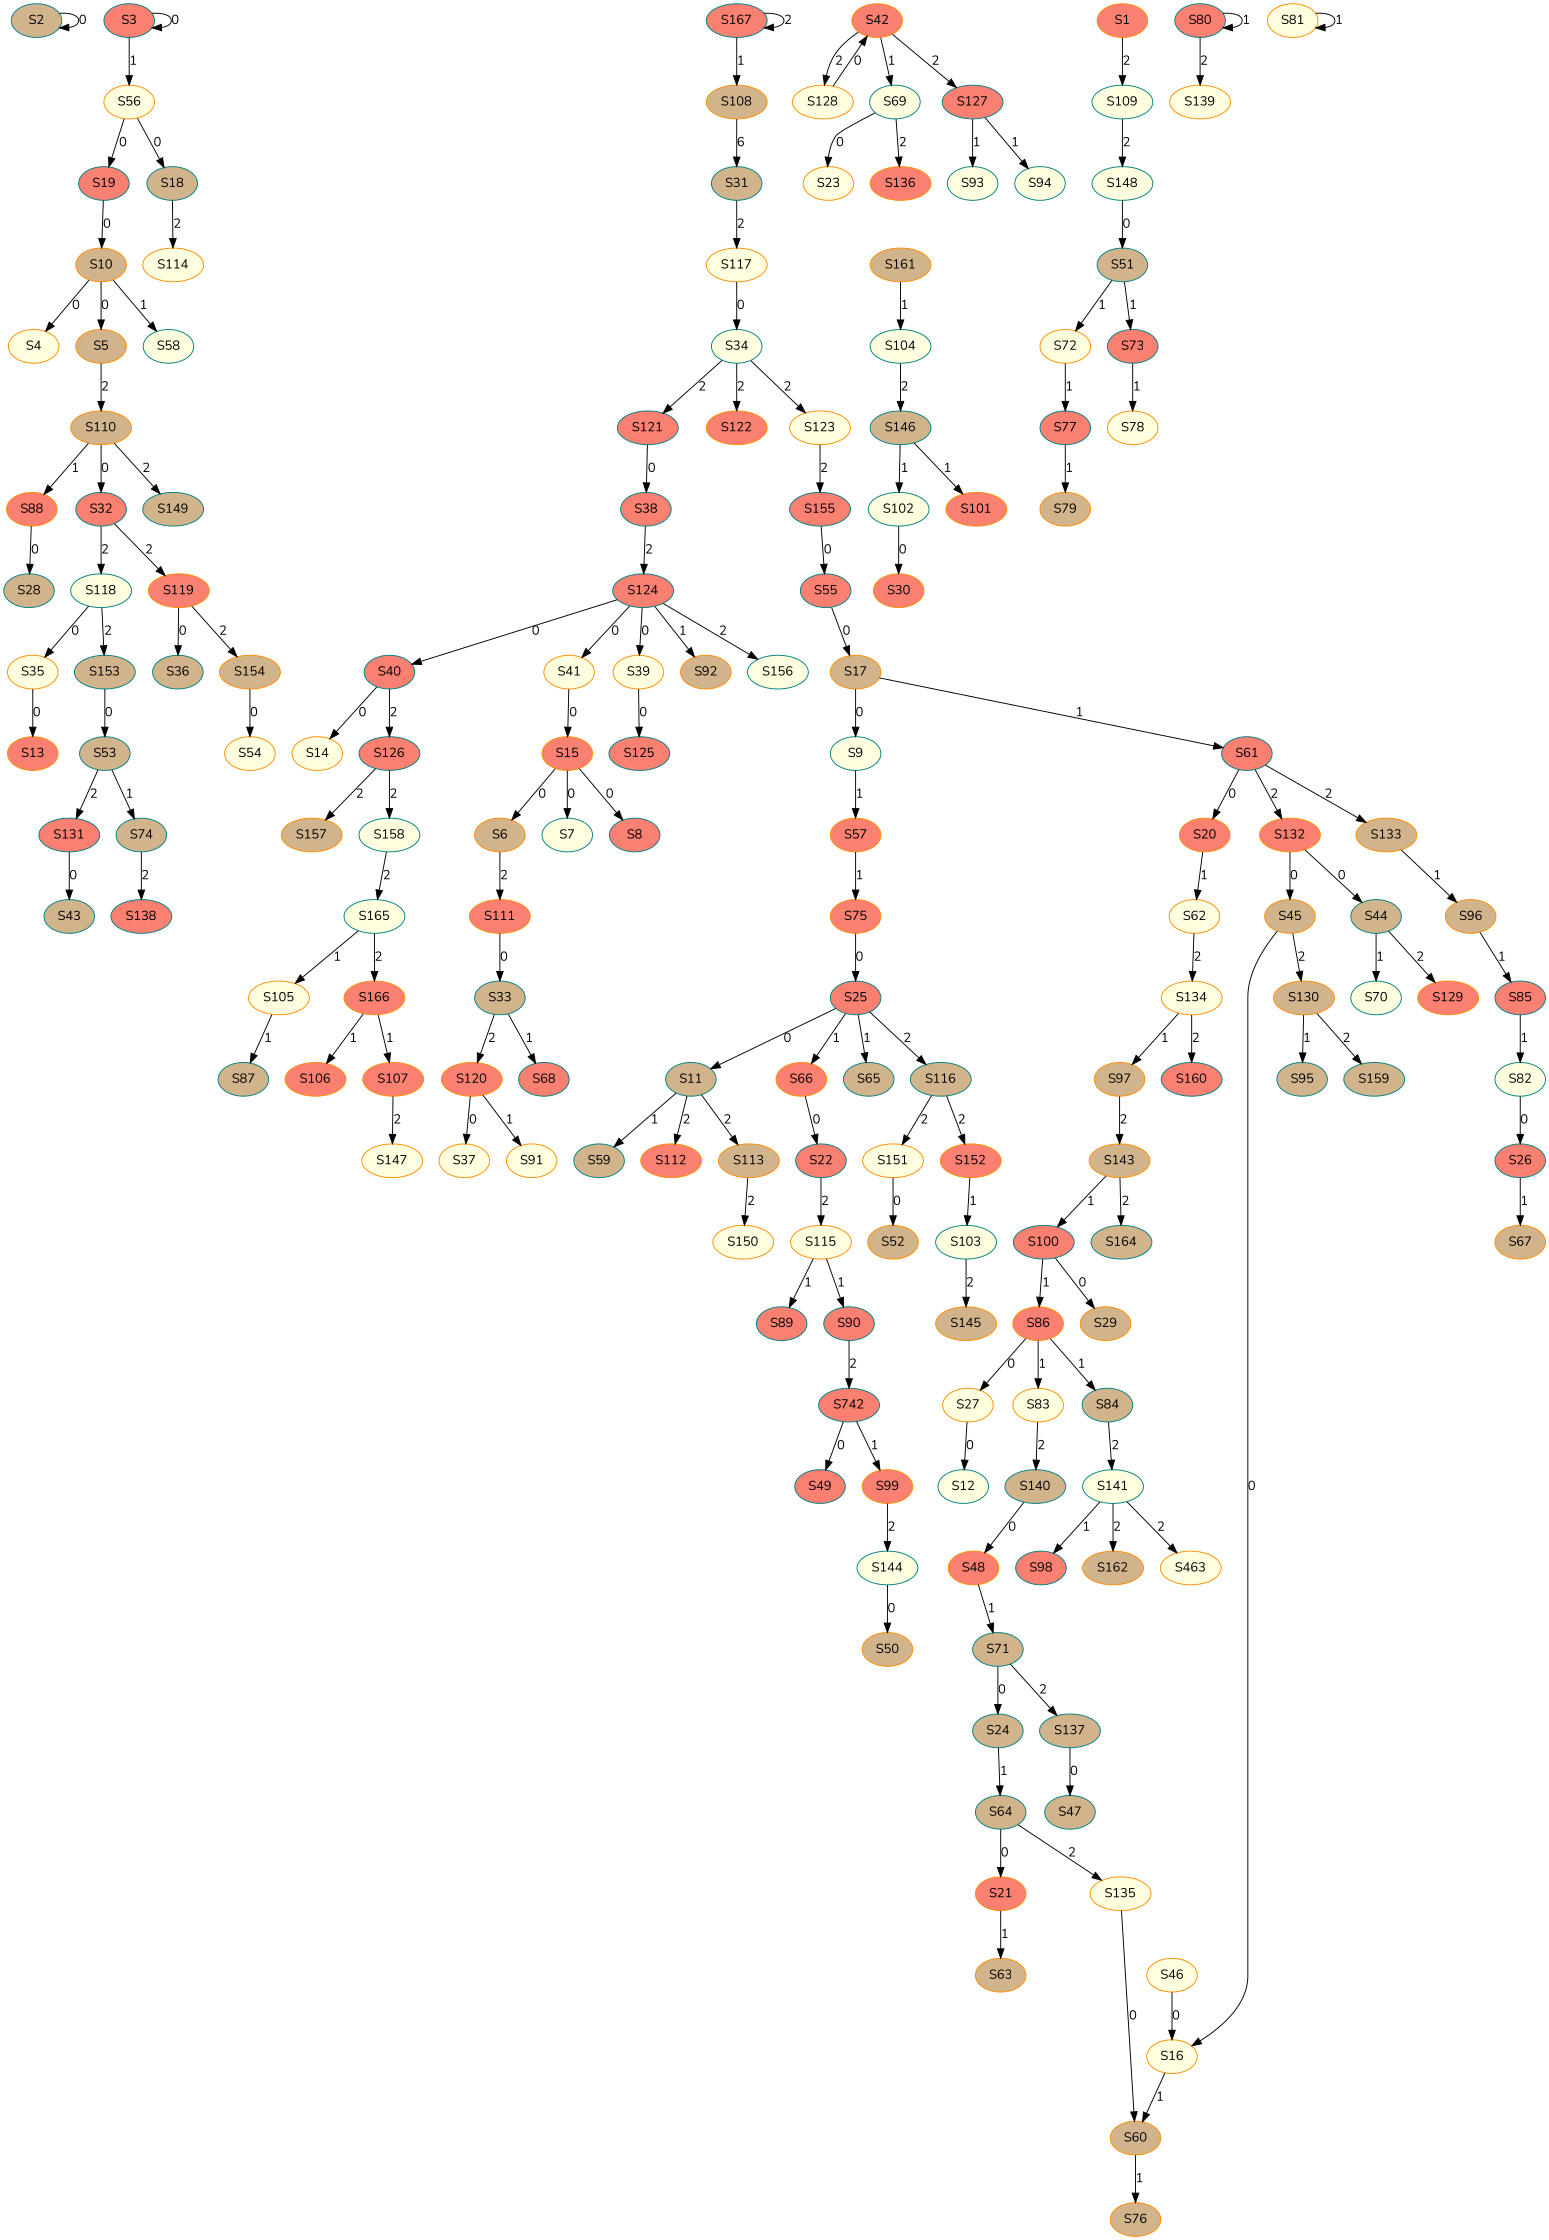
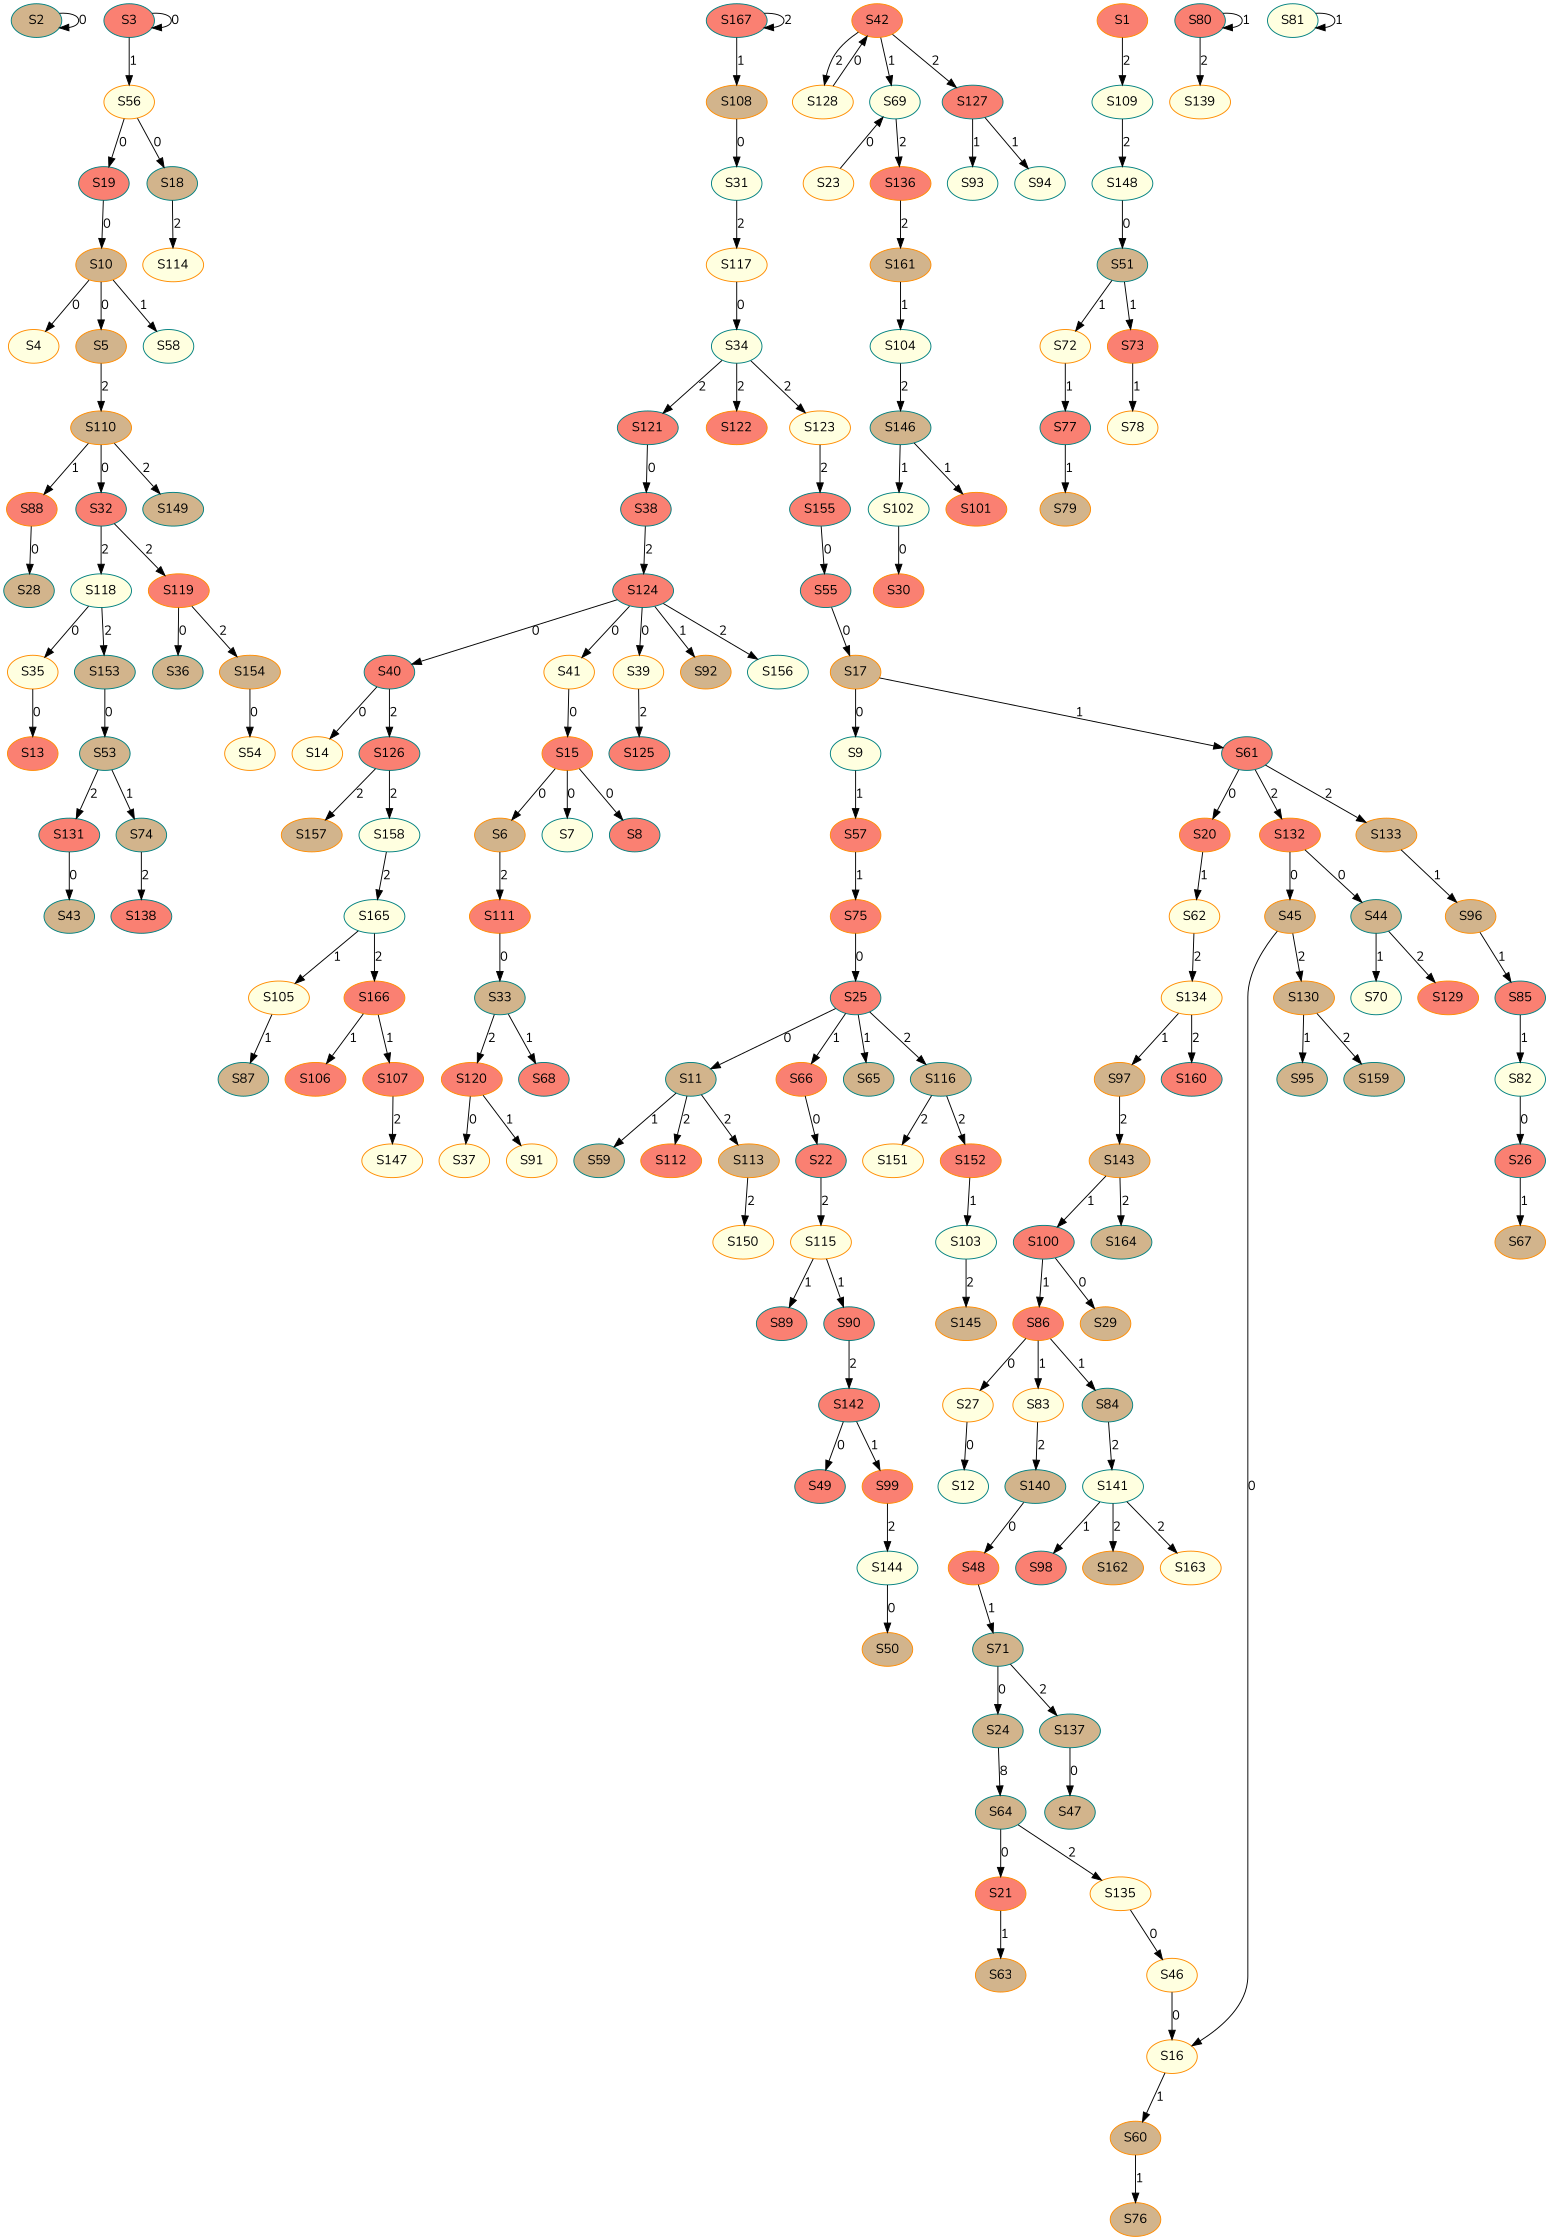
node "S81": color darkorange -> teal
edge "S69" -> "S23": reversed
edge "S108" -> "S31": label "6" -> "0"
node "S31": fillcolor tan -> lightyellow
edge "S136" -> "S161": added, label "2"
node "S73": color teal -> darkorange
edge "S39" -> "S125": label "0" -> "2"
node "S52": removed
node "S742": label "S742" -> "S142"
node "S463": label "S463" -> "S163"
edge "S24" -> "S64": label "1" -> "8"
edge "S135" -> "S60": now "S135" -> "S46"
